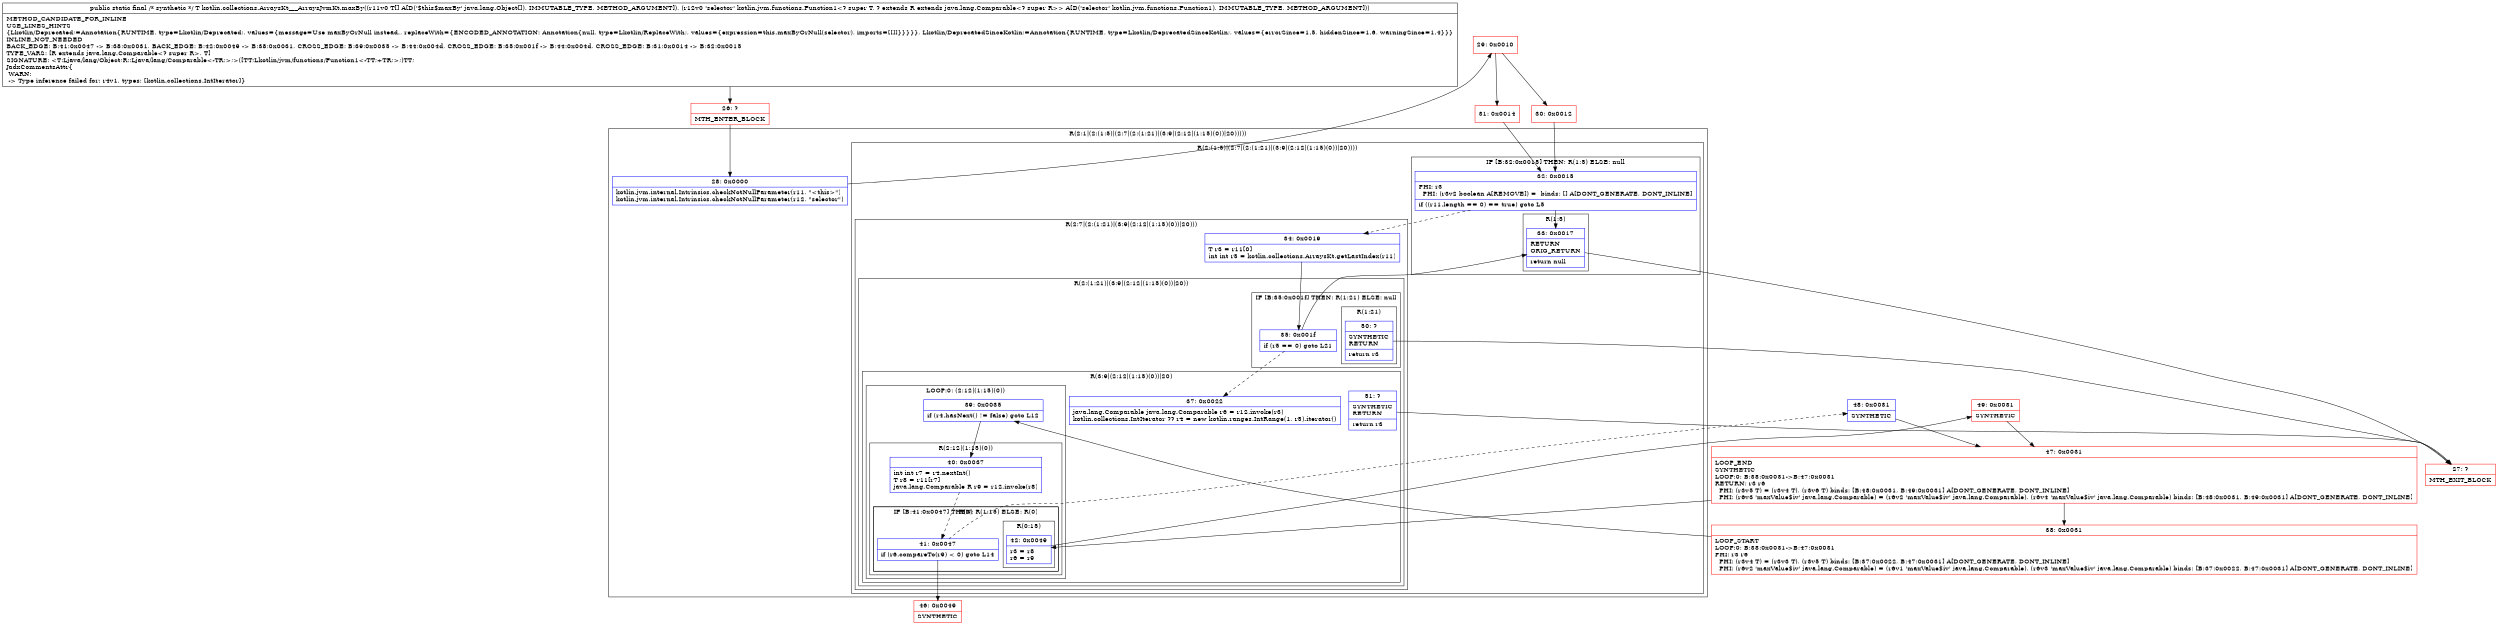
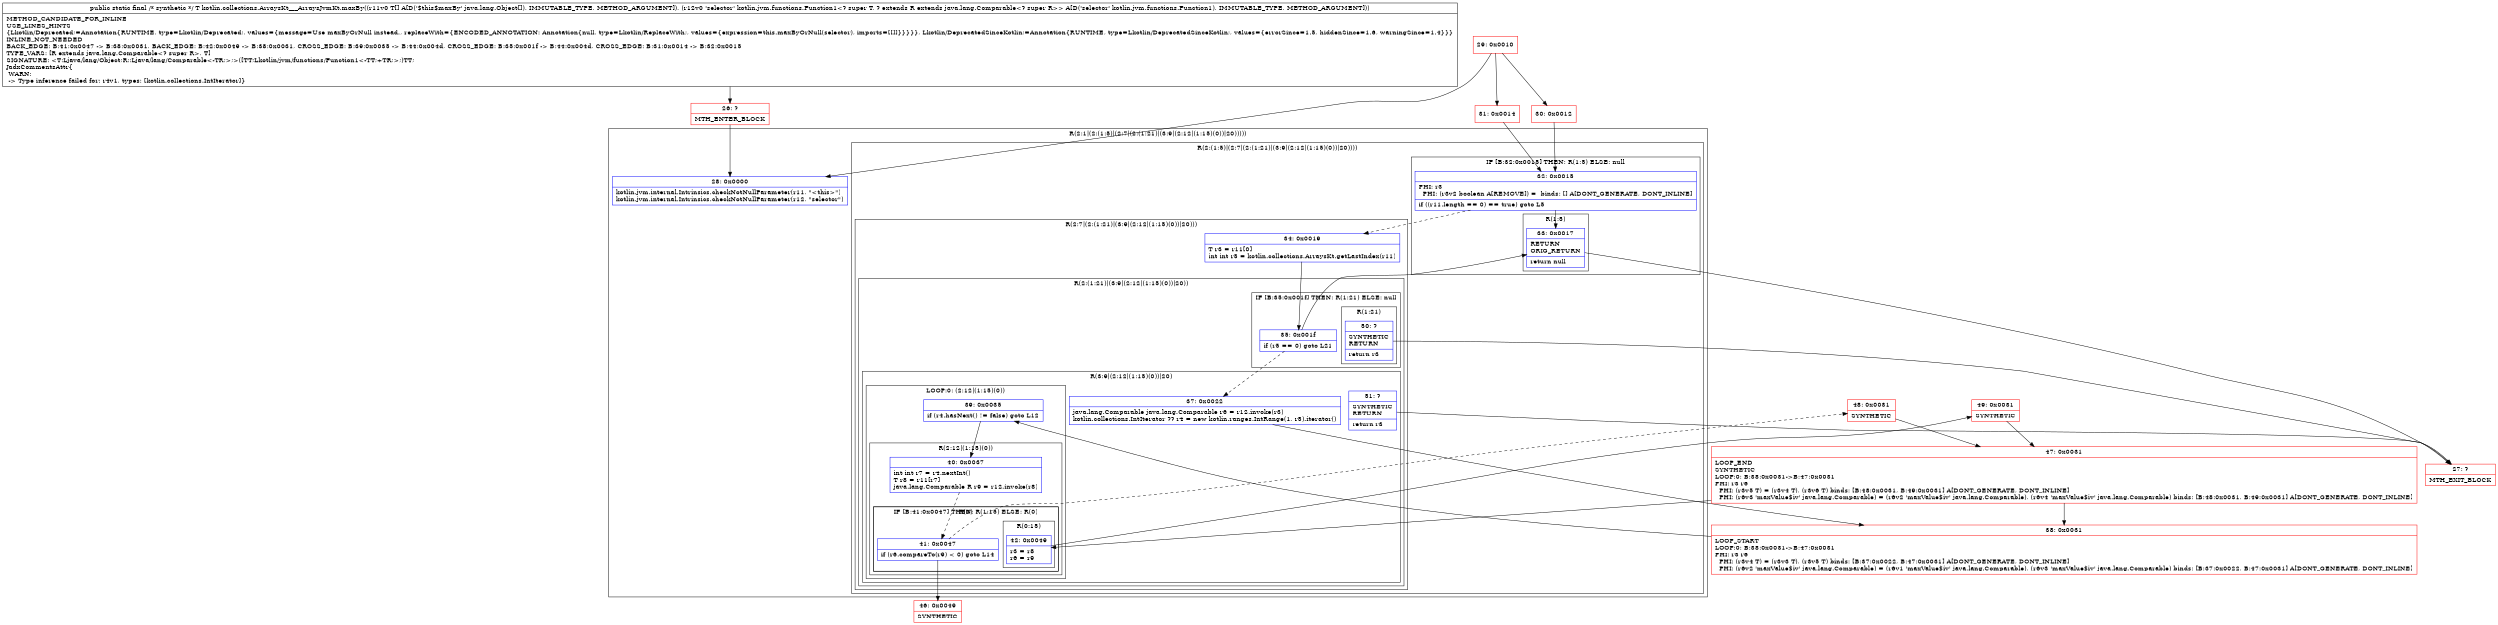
edge "28: 0x0000" -> "29: 0x0010": reversed
node "48: 0x0031": color blue -> red
edge "37: 0x0022" -> "38: 0x0031": added
node "47: 0x0031": text "RETURN: r3 r6" -> "PHI: r3 r6"
